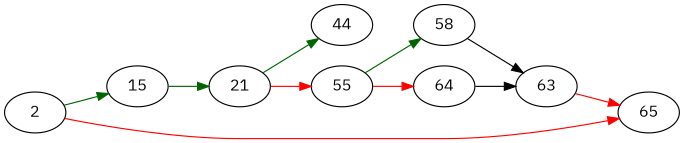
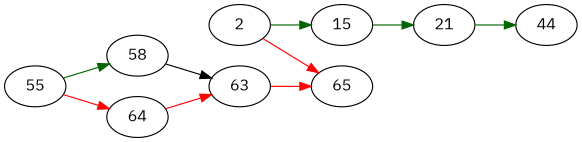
edge "21" -> "55": removed
edge "64" -> "63": color black -> red
